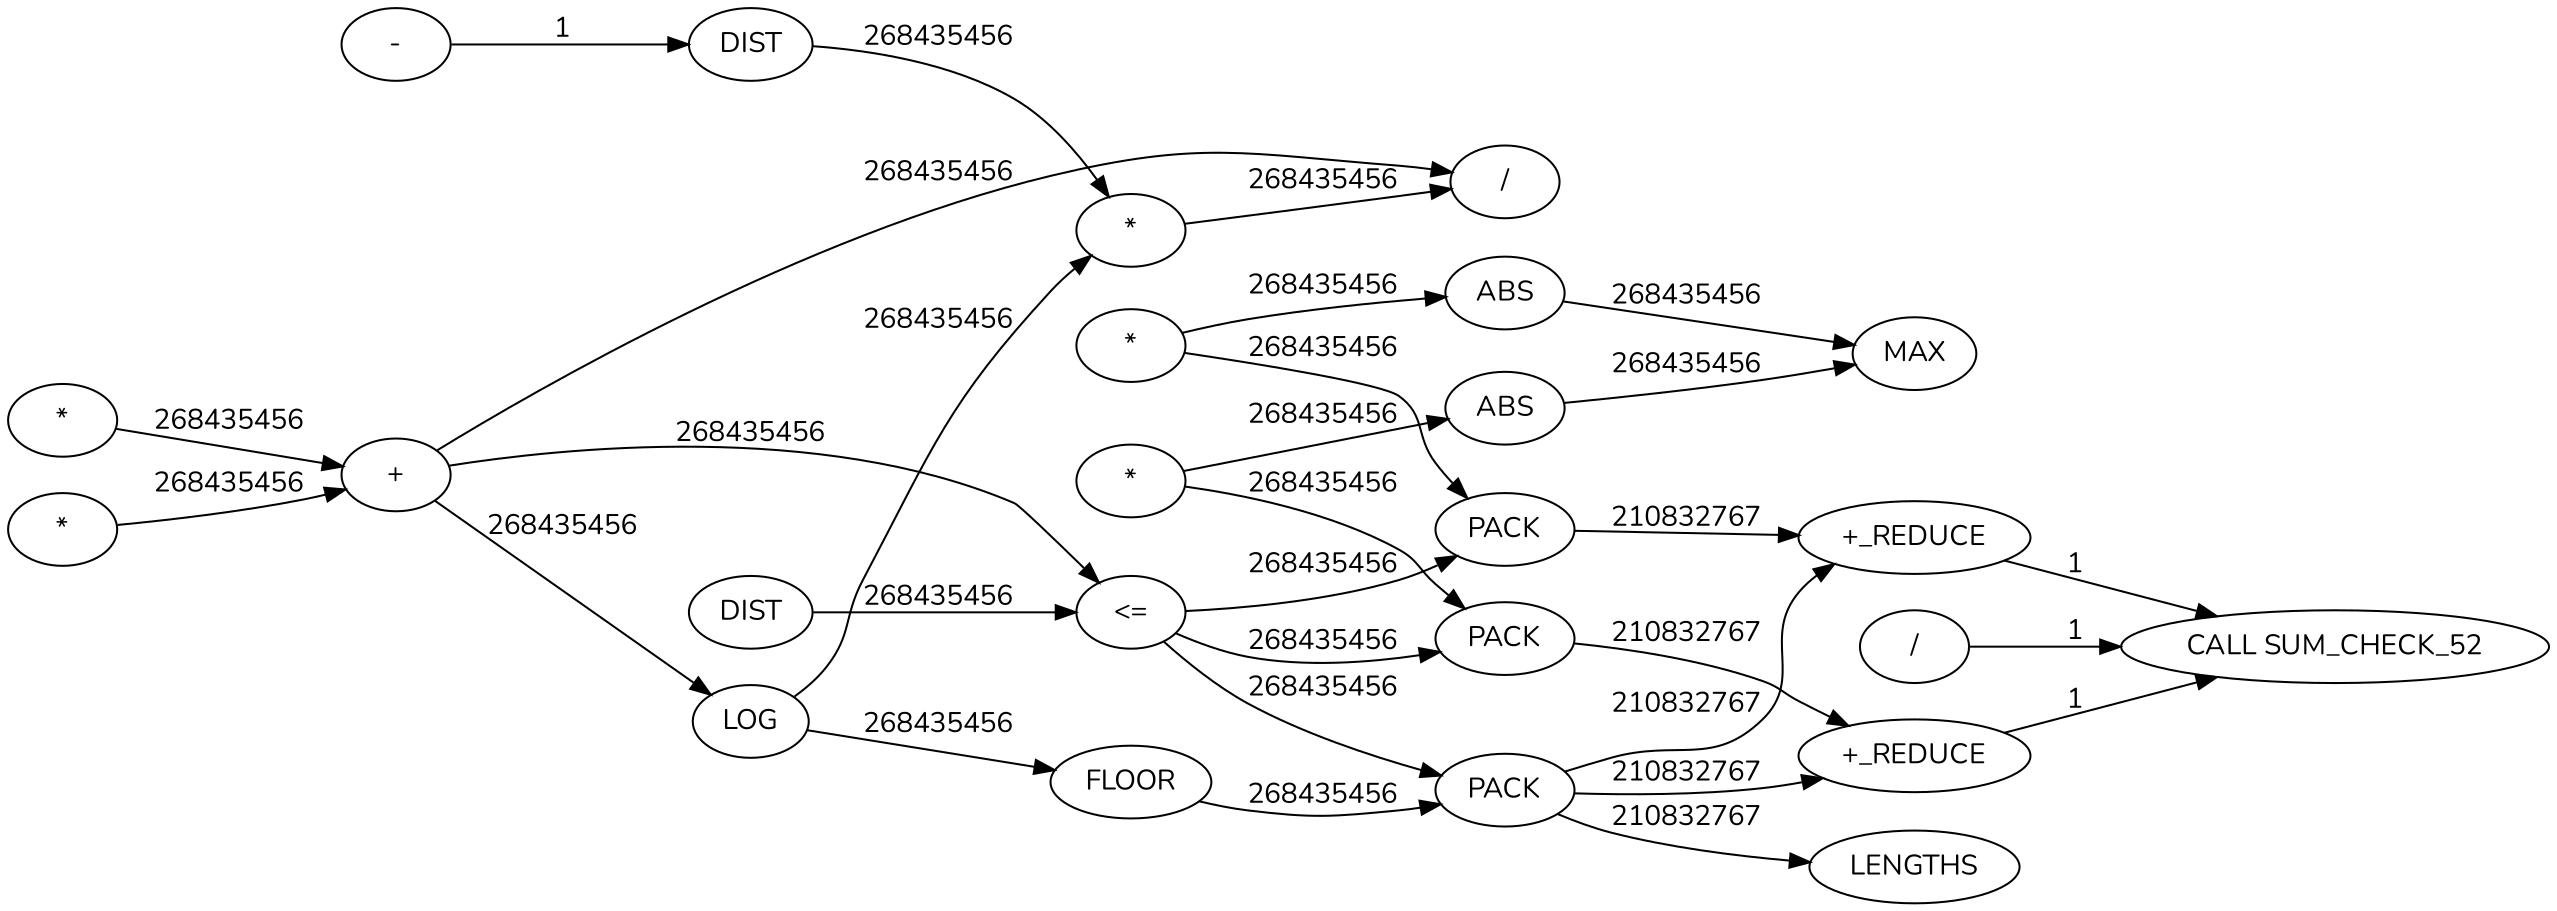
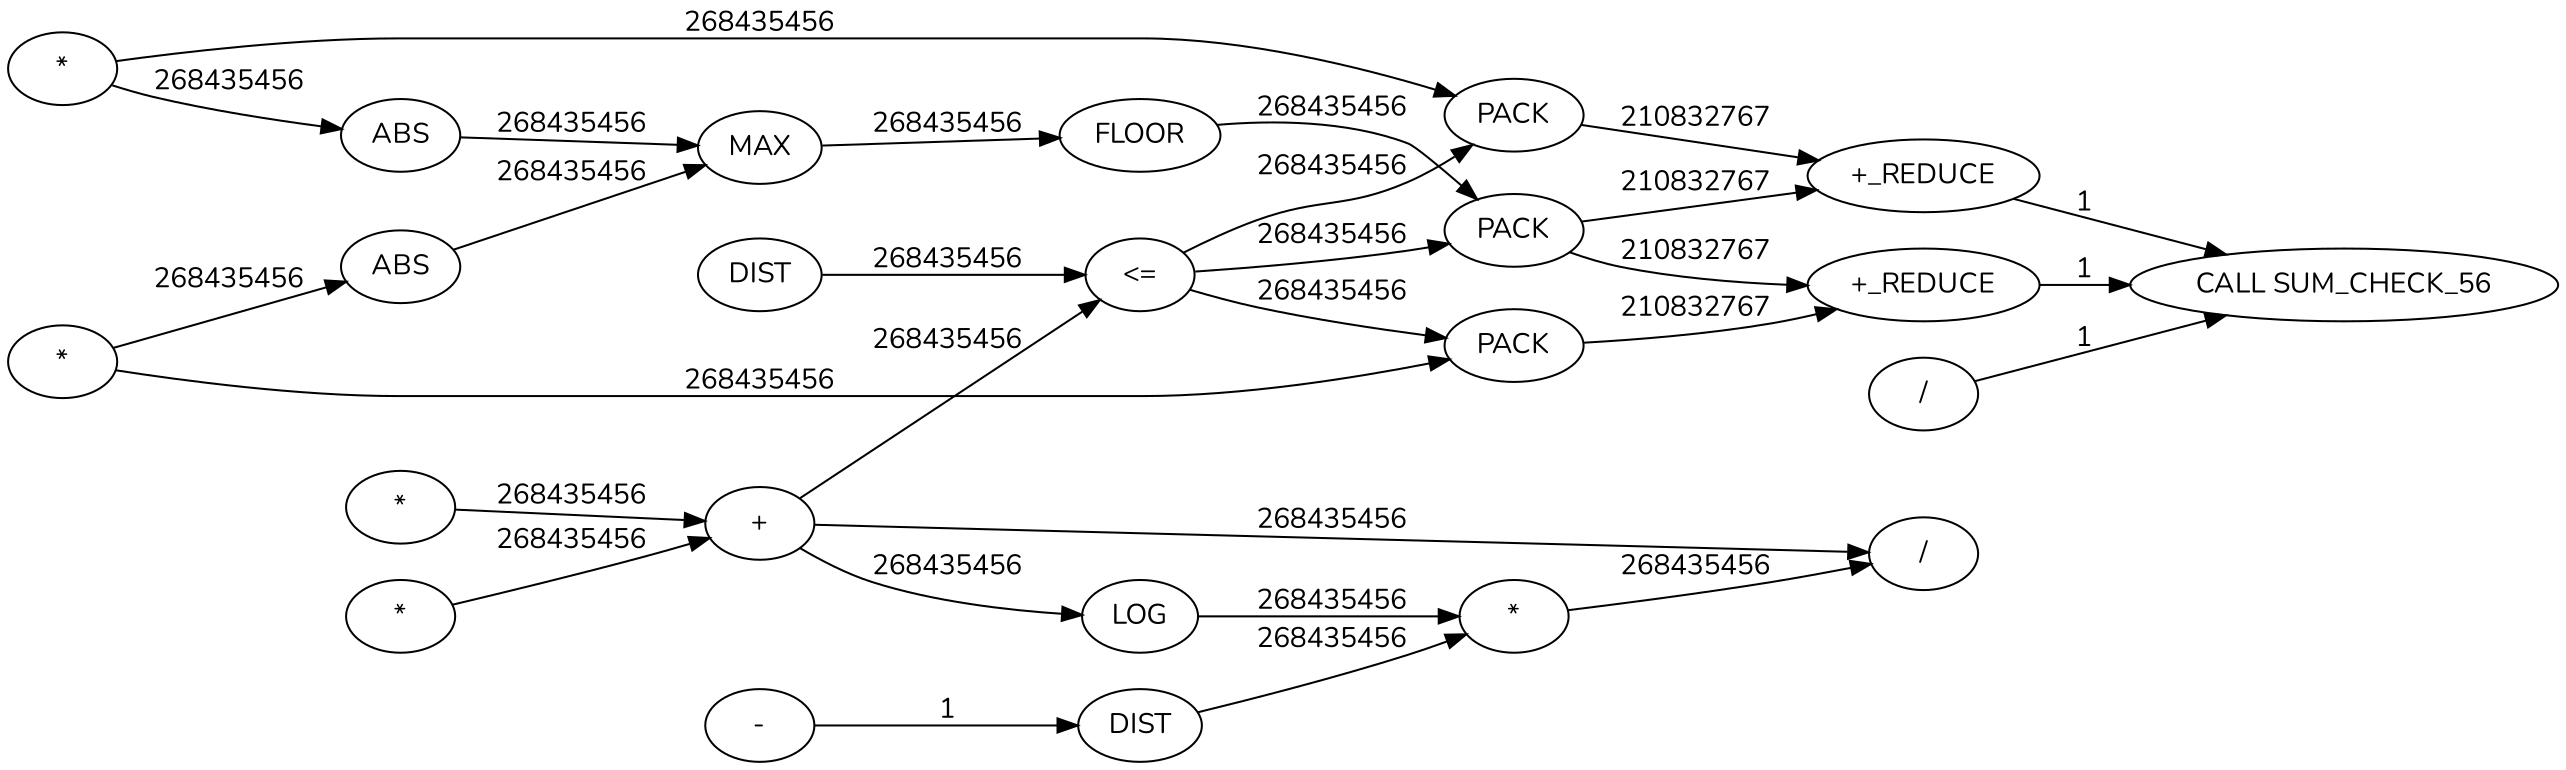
node "CALL SUM_CHECK_52": label "CALL SUM_CHECK_52" -> "CALL SUM_CHECK_56"
edge "LOG" -> "FLOOR": now "MAX" -> "FLOOR"
node "LENGTHS": removed
